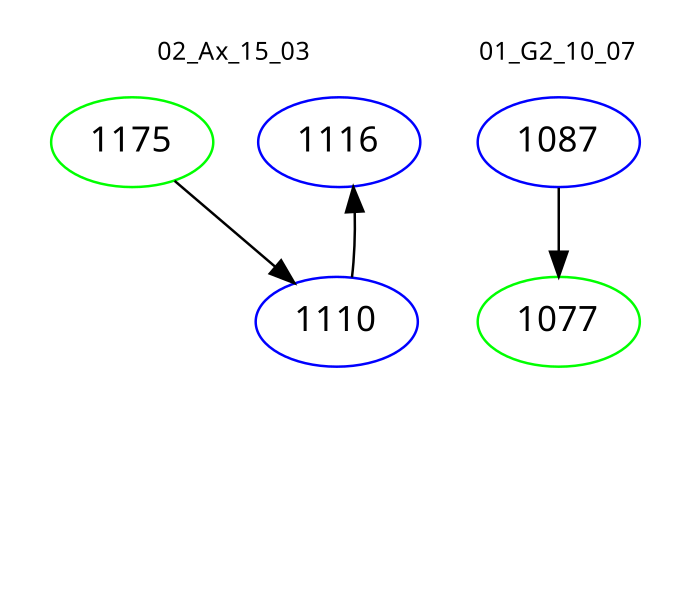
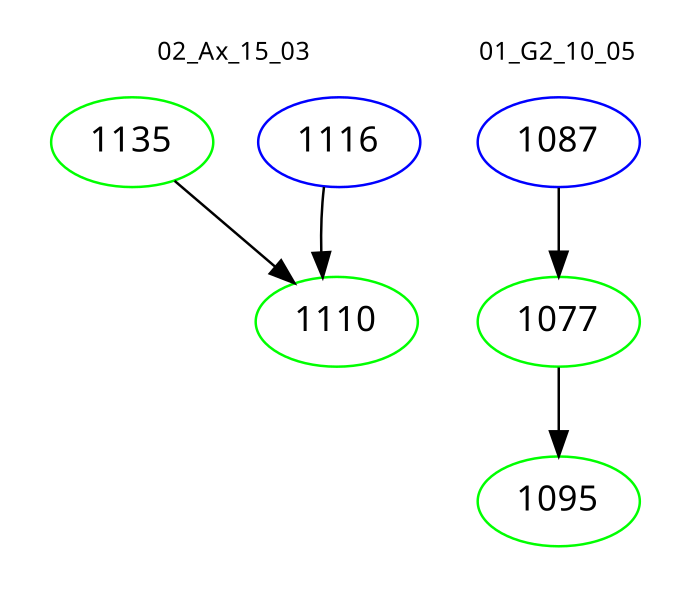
cluster "01_G2_10_07": label "01_G2_10_07" -> "01_G2_10_05"
node "1175": label "1175" -> "1135"
edge "1110" -> "1116": reversed
node "1110": color blue -> green
node "1095": added
